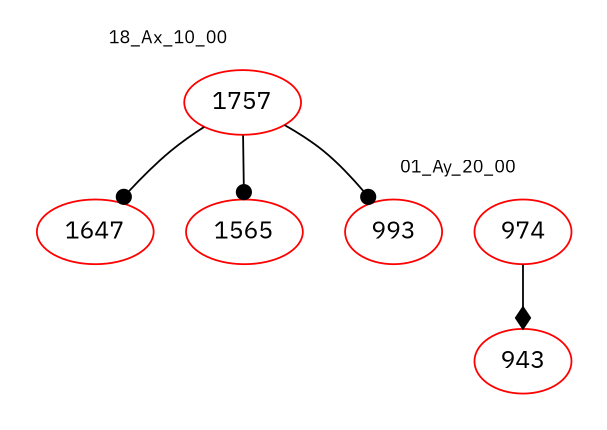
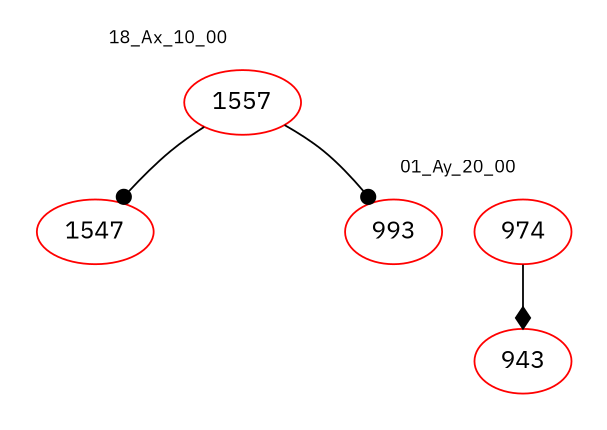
node "1757": label "1757" -> "1557"
node "1647": label "1647" -> "1547"
node "1565": removed
